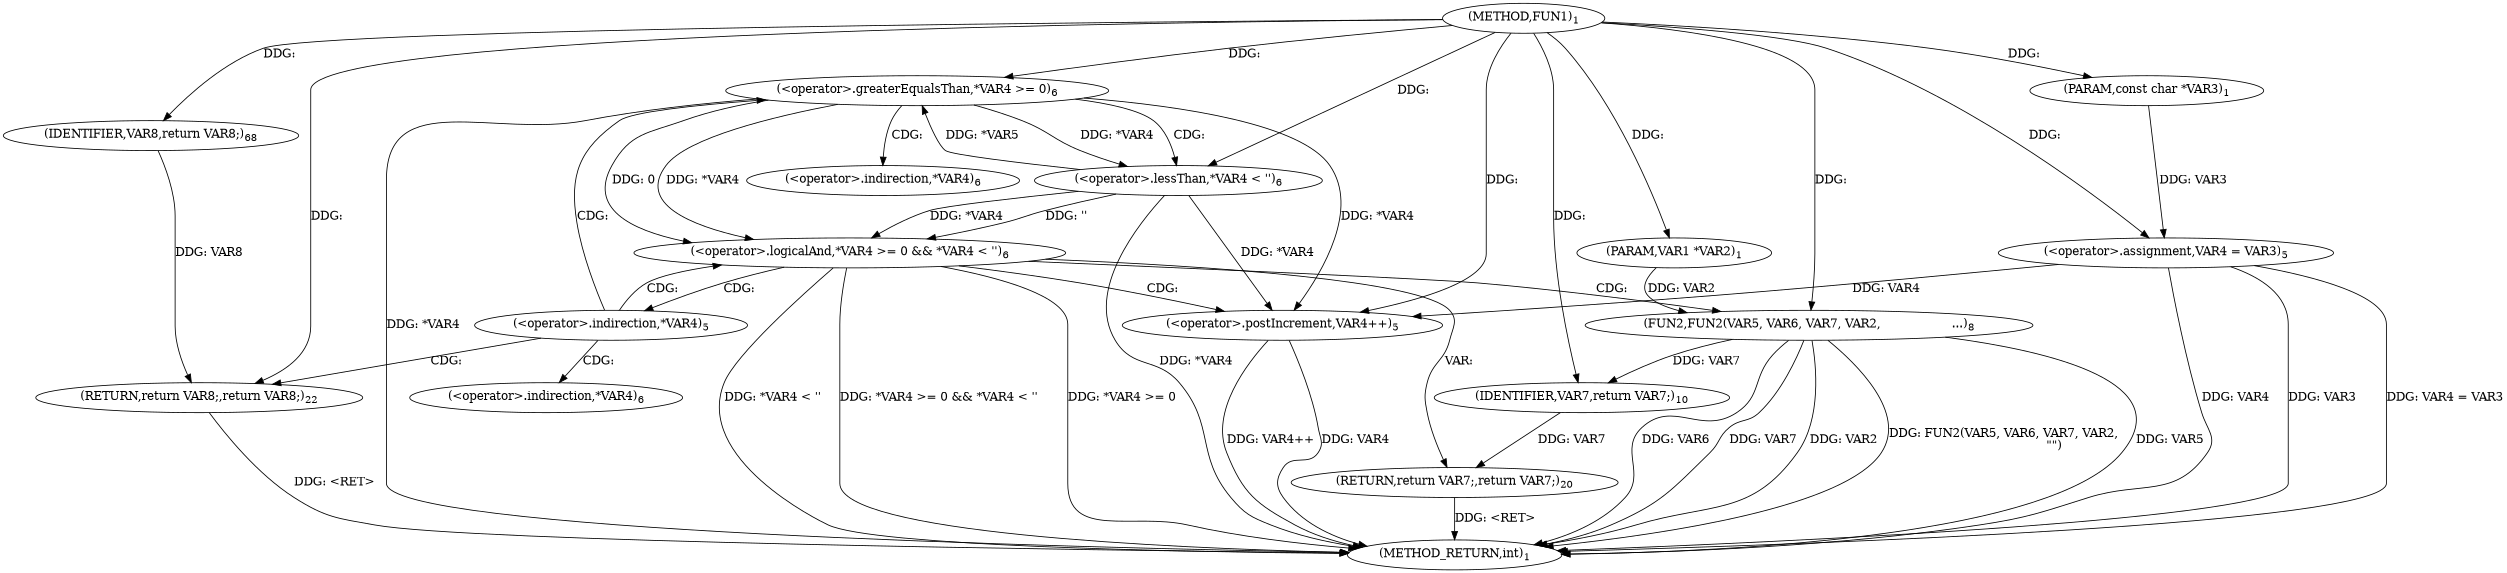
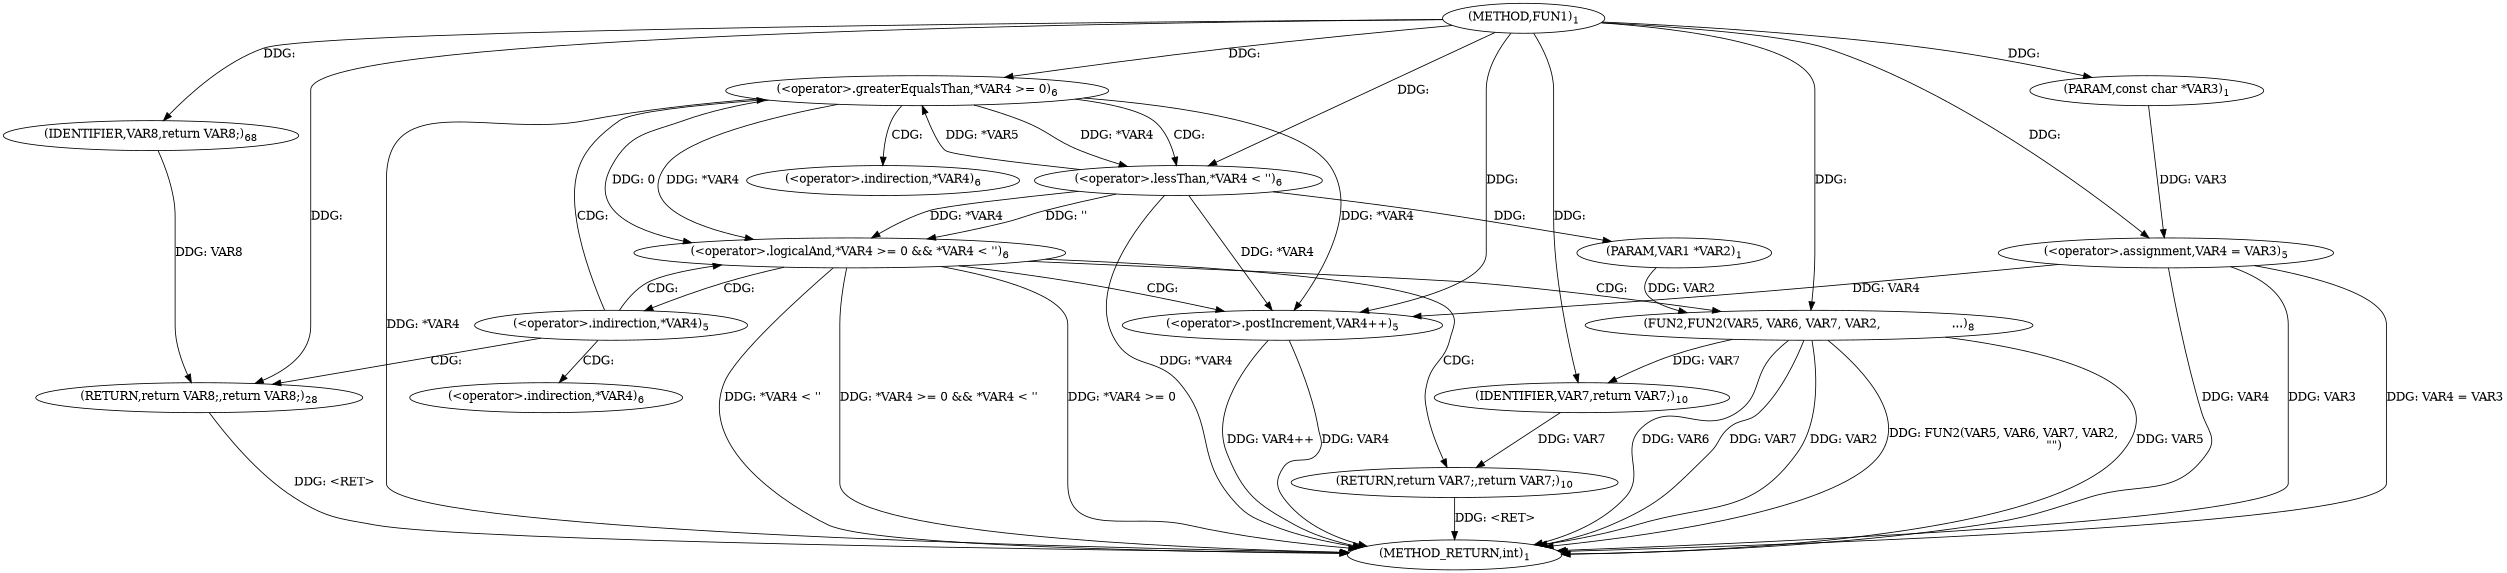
edge "(METHOD,FUN1)" -> "(PARAM,VAR1 *VAR2)": now "(<operator>.lessThan,*VAR4 < '')" -> "(PARAM,VAR1 *VAR2)"
edge "(<operator>.logicalAnd,*VAR4 >= 0 && *VAR4 < '')" -> "(RETURN,return VAR7;,return VAR7;)": label "VAR: " -> "CDG: "
node "(RETURN,return VAR8;,return VAR8;)": text "22" -> "28"
node "(RETURN,return VAR7;,return VAR7;)": text "20" -> "10"
